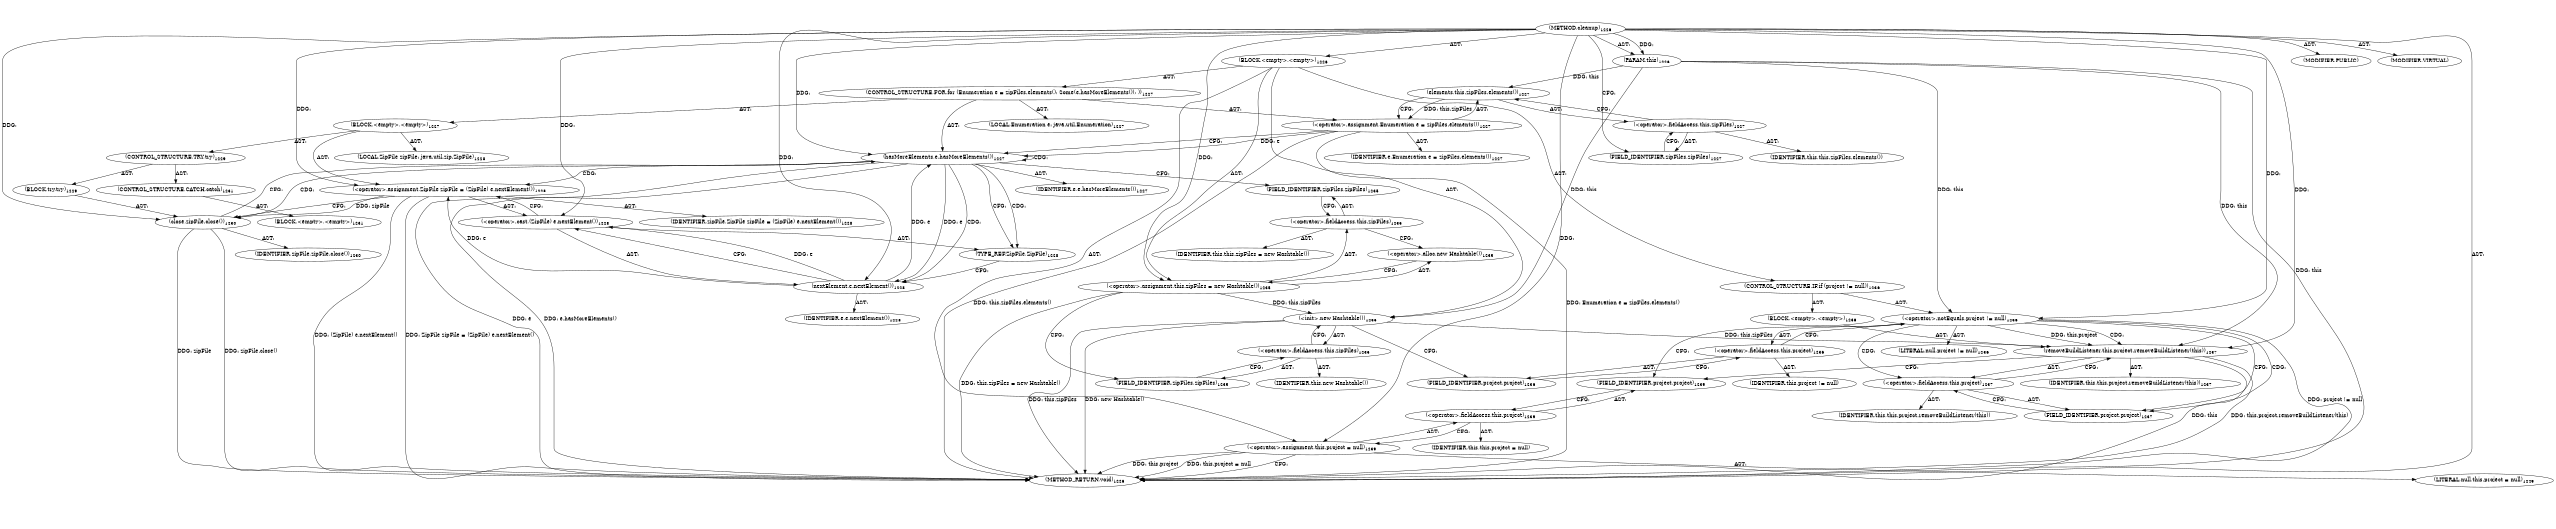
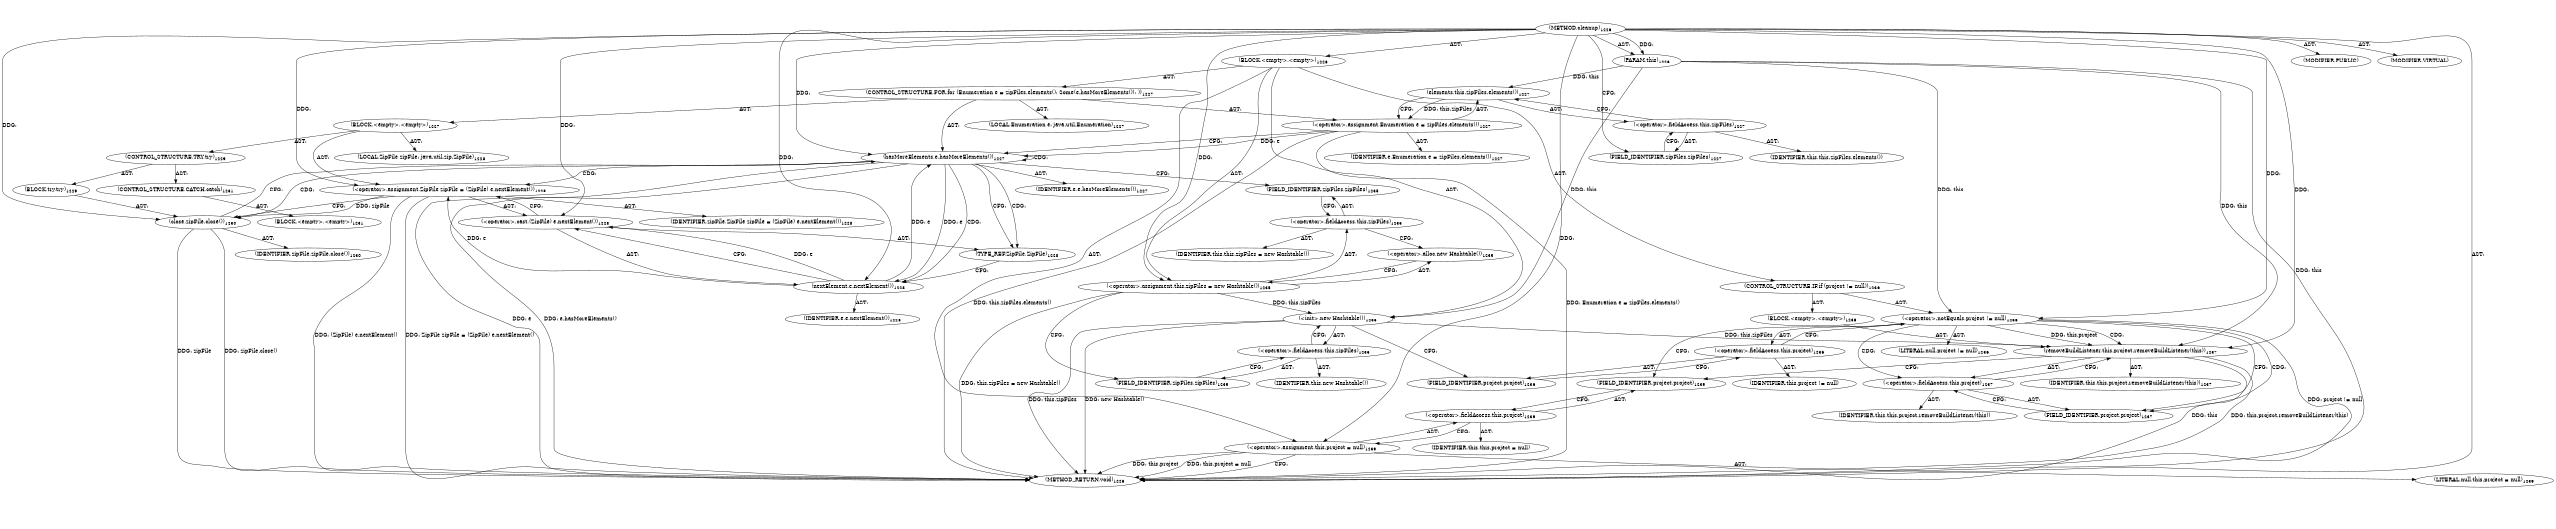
node "(LITERAL,null,this.project = null)": text "1249" -> "1239"
